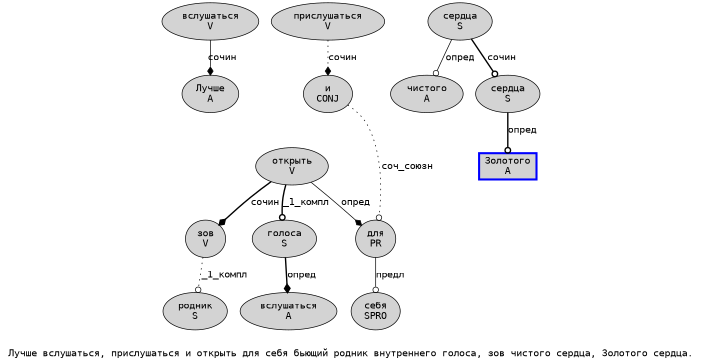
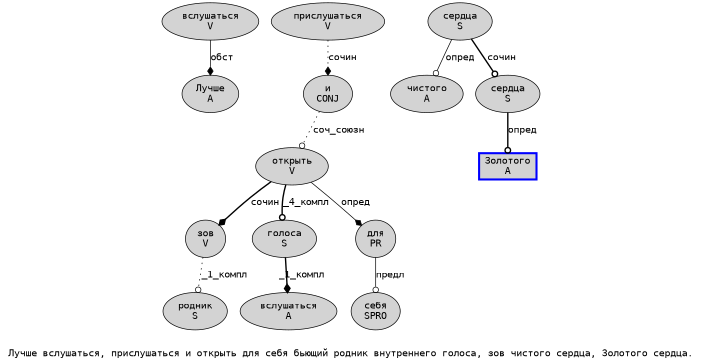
edge "вслушаться V" -> "Лучше A": label "сочин" -> "обст"
edge "и CONJ" -> "для PR": now "и CONJ" -> "открыть V"
edge "открыть V" -> "голоса S": label "_1_компл" -> "_4_компл"
edge "голоса S" -> "вслушаться A": label "опред" -> "_1_компл"
